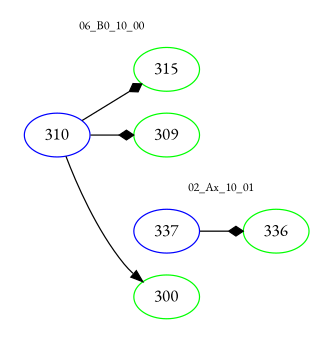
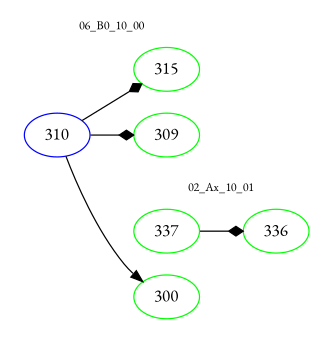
node "337": color blue -> green
